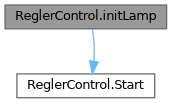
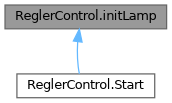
edge "ReglerControl.initLamp" -> "ReglerControl.Start": reversed
